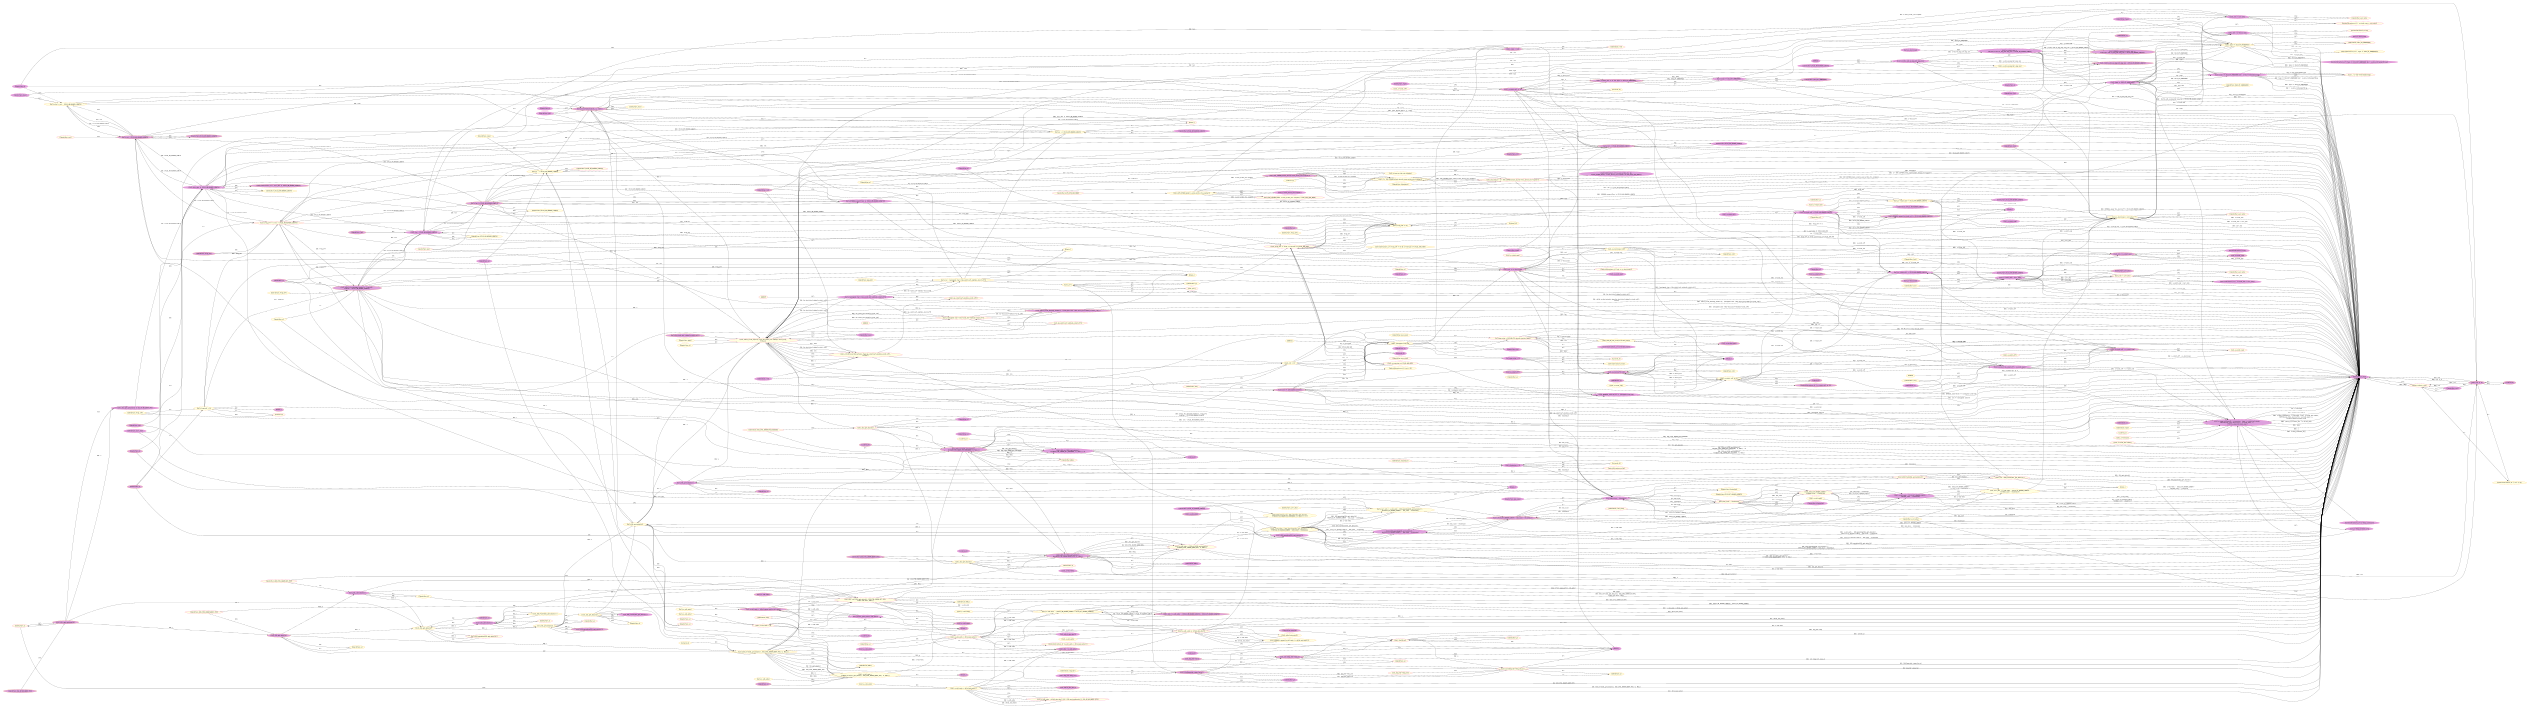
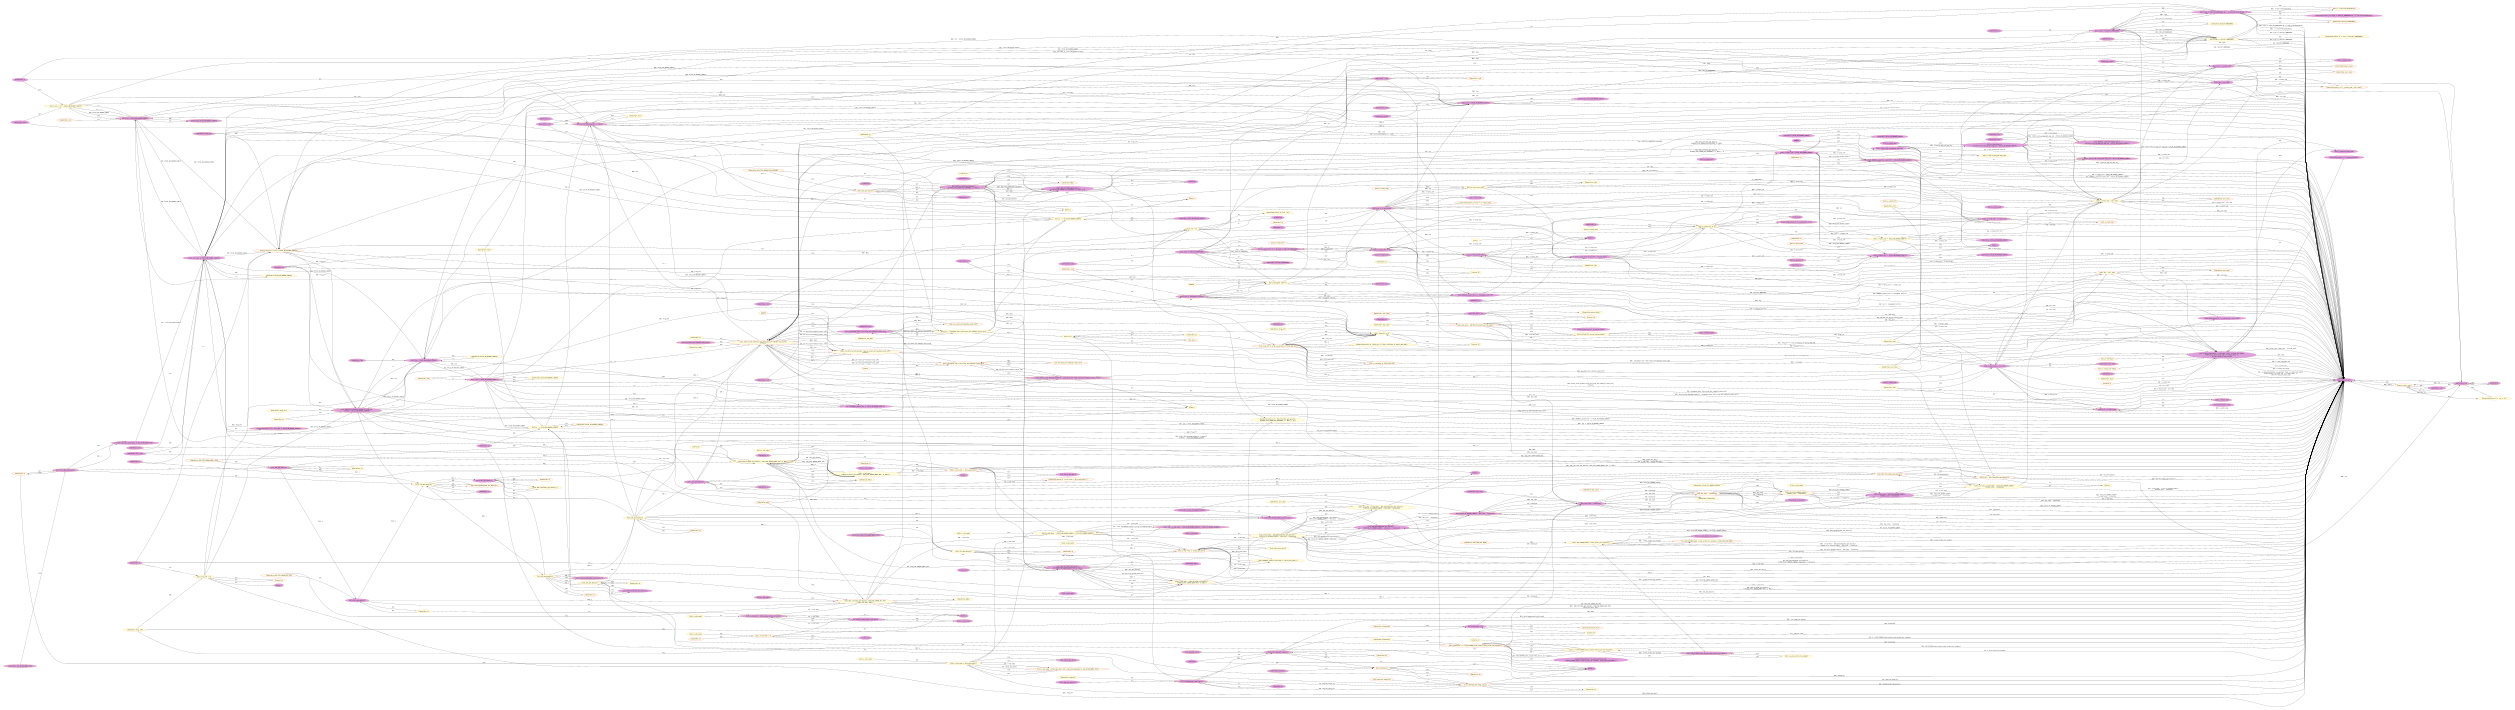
edge "(Call,EVP_CIPHER_mode( s->enc_write_ctx->cipher))" -> "(Call,ret <= 0)": now "(Call,EVP_CIPHER_mode( s->enc_write_ctx->cipher))" -> "(MethodReturn,RET)"
edge "(Call,len >= DTLS1_HM_HEADER_LENGTH)" -> "(Call,frag_off += (ret -= DTLS1_HM_HEADER_LENGTH))": removed, label "DDG: DTLS1_HM_HEADER_LENGTH"
edge "(Call,s->init_off != 0)" -> "(Call,(size_t)(s->init_off + s->init_num))": reversed
node "(Call,mtu = s->d1->mtu)": removed
